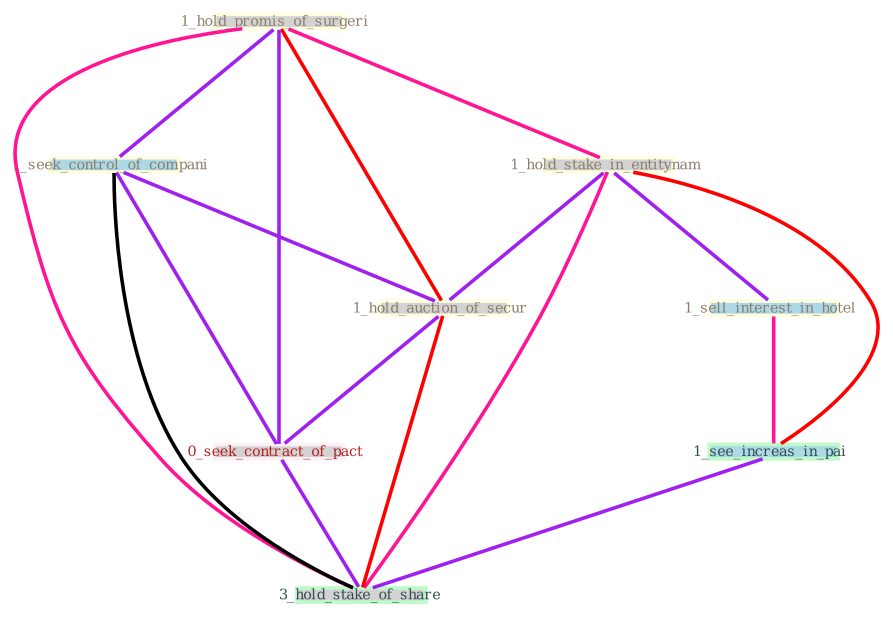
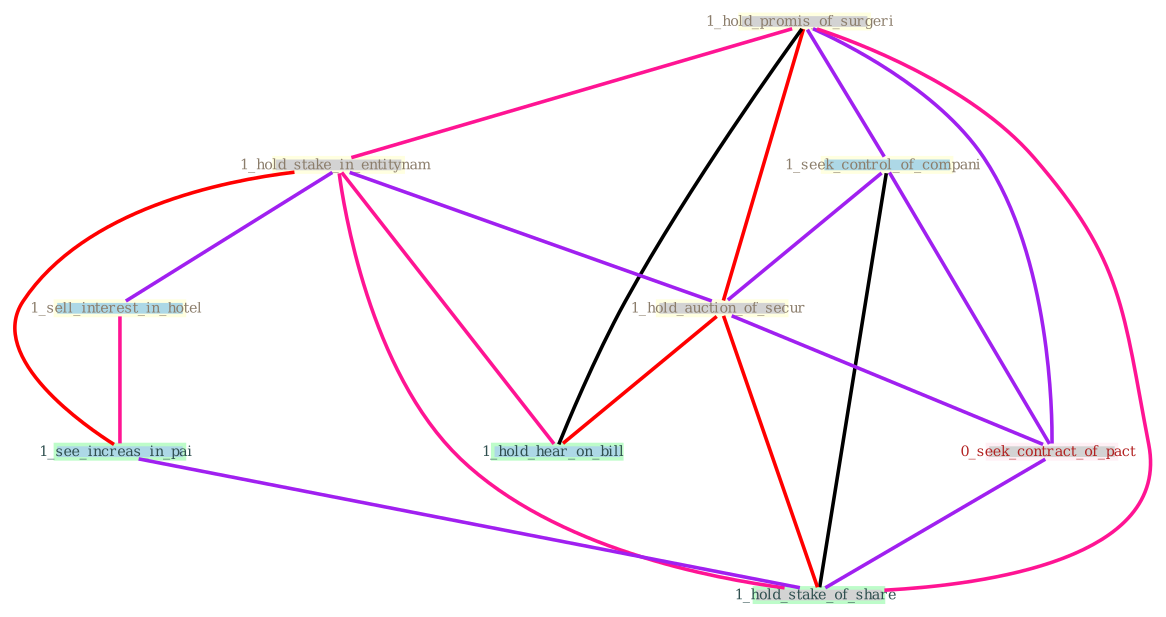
node "1_hold_hear_on_bill": added
node "3_hold_stake_of_share": label "3_hold_stake_of_share" -> "1_hold_stake_of_share"
